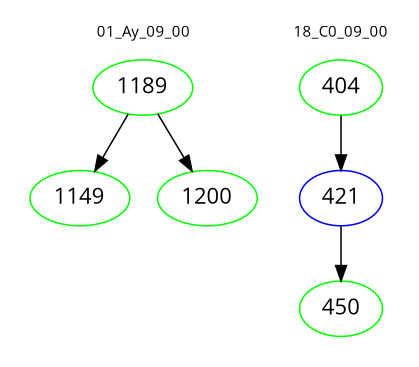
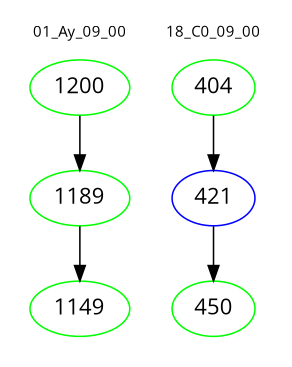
edge "1189" -> "1200": reversed
